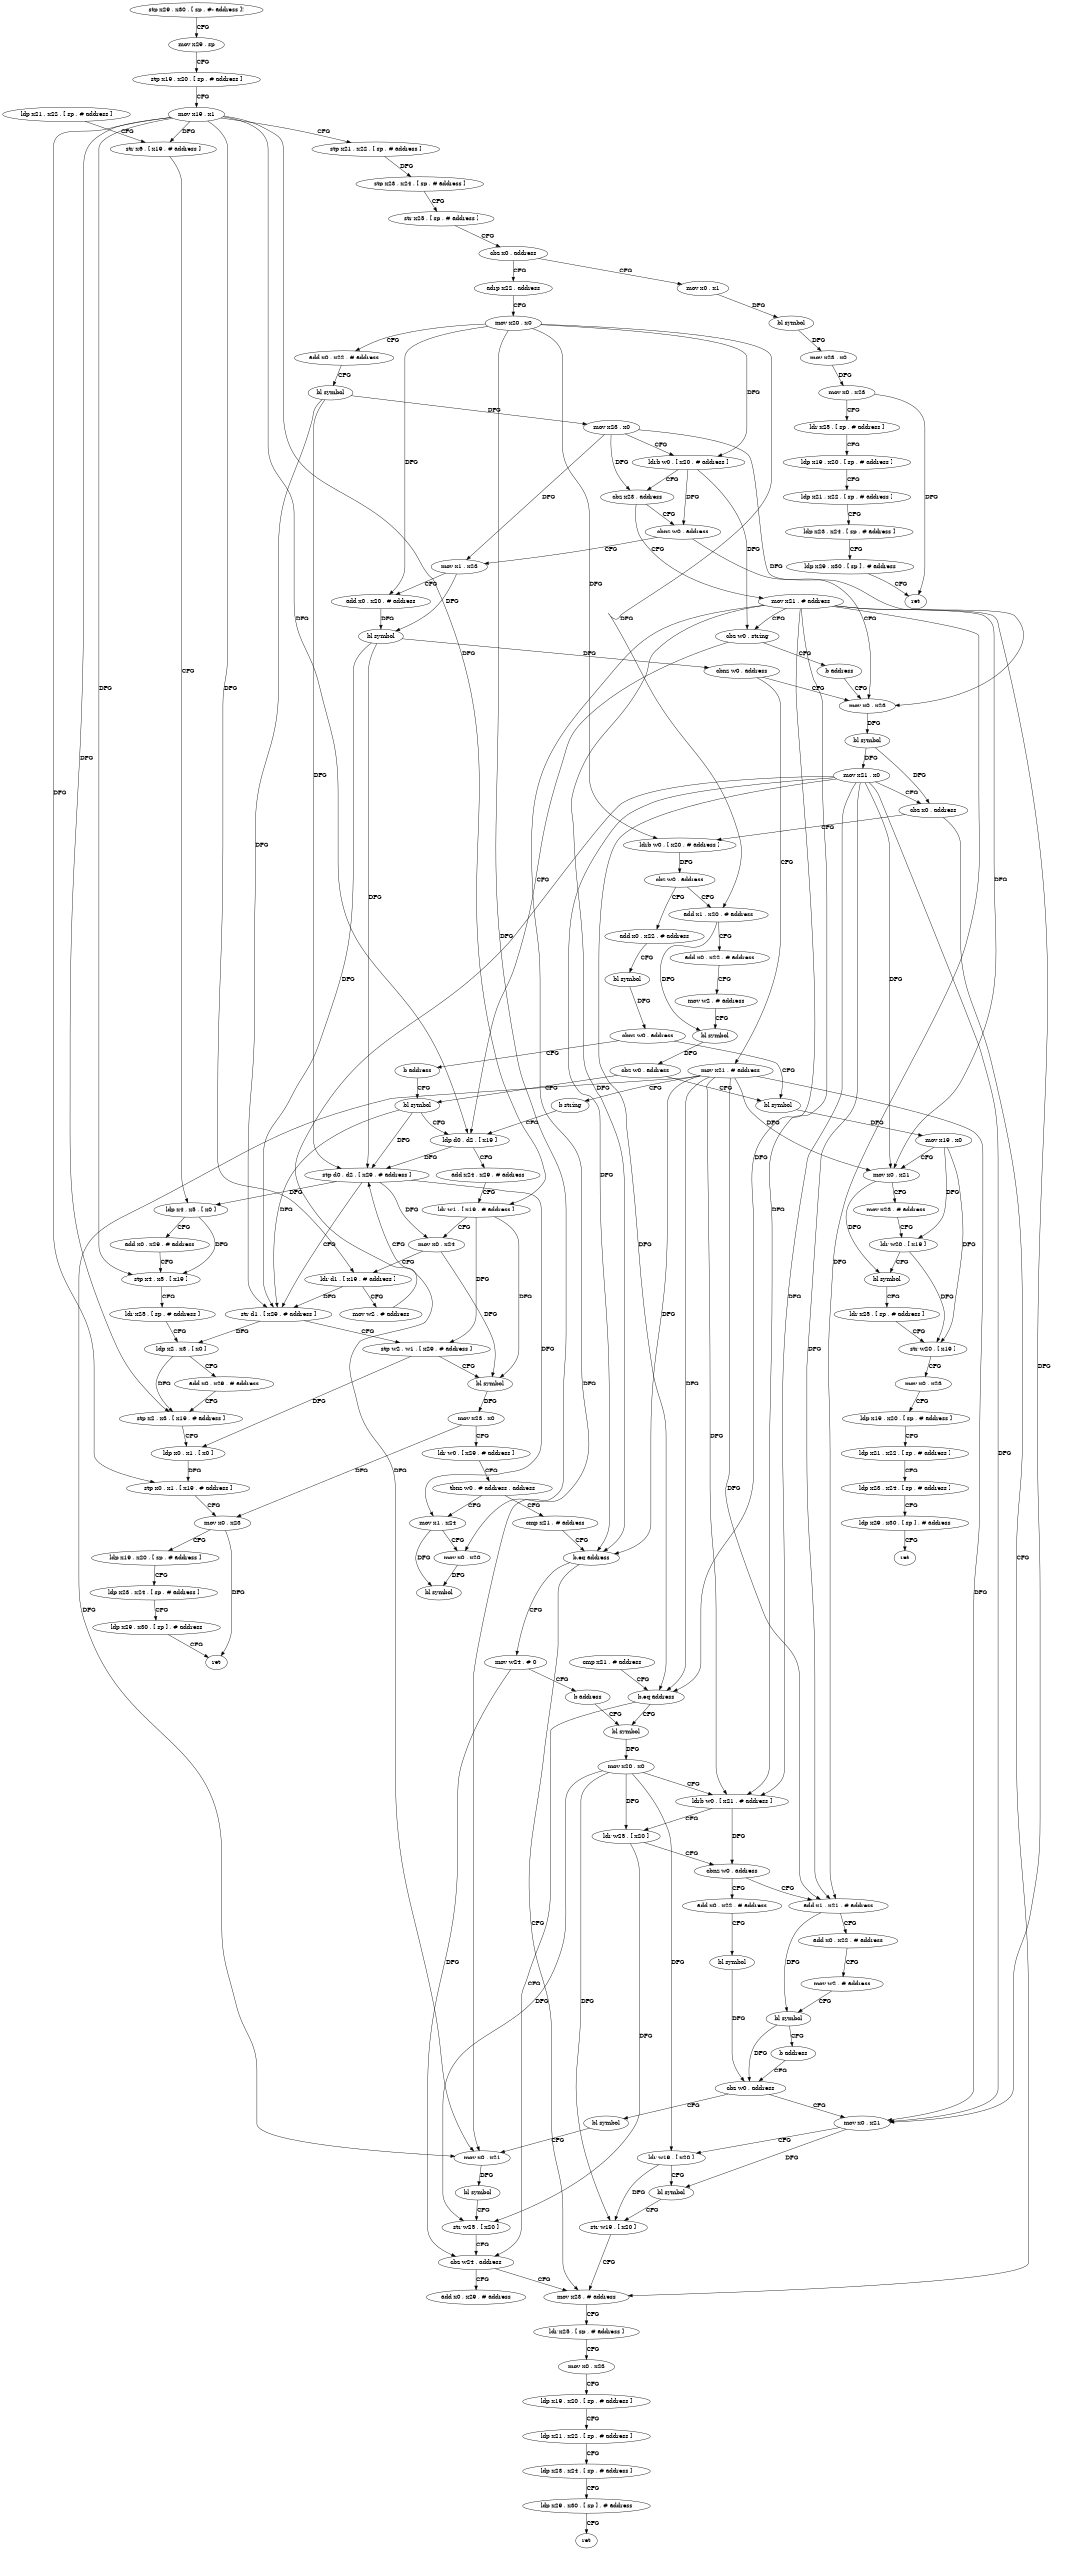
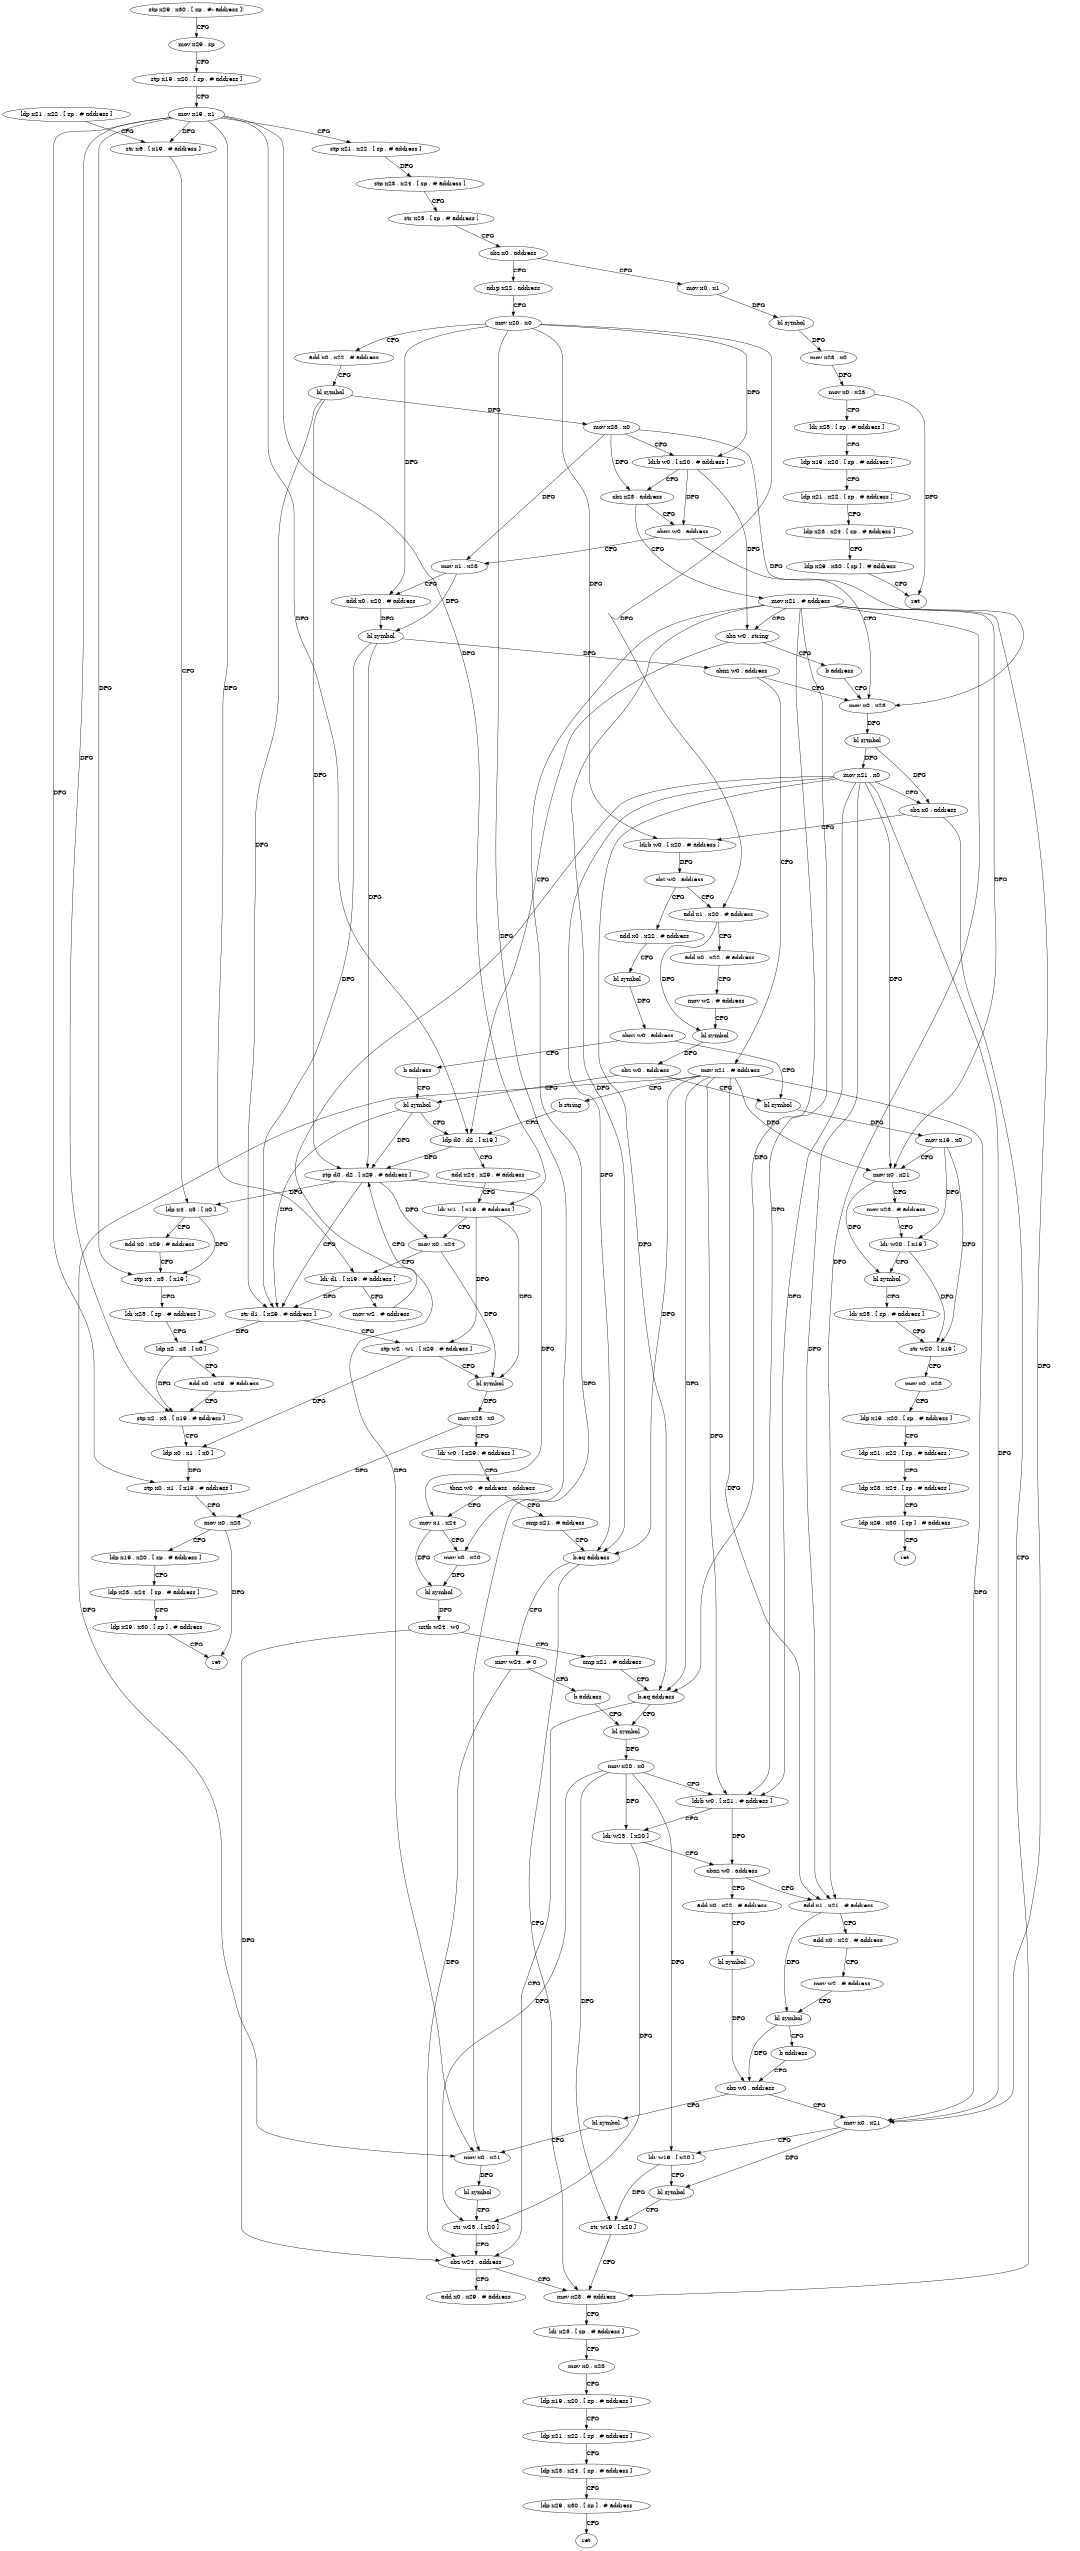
node "uxtb w24 , w0": added
